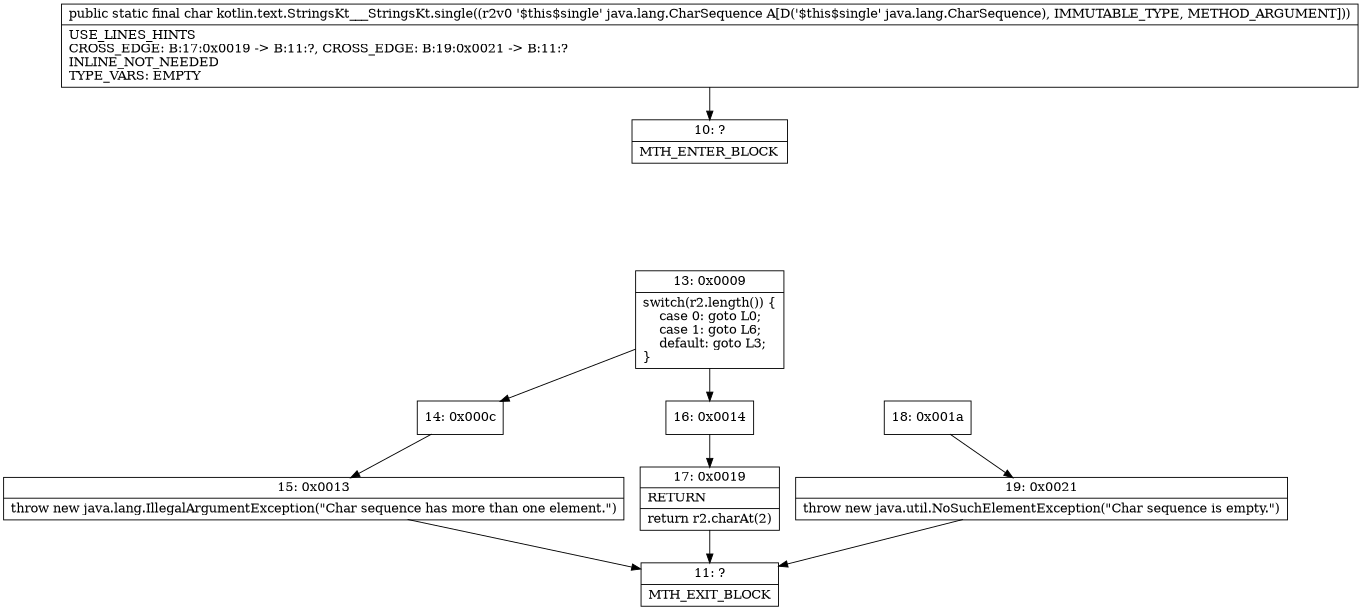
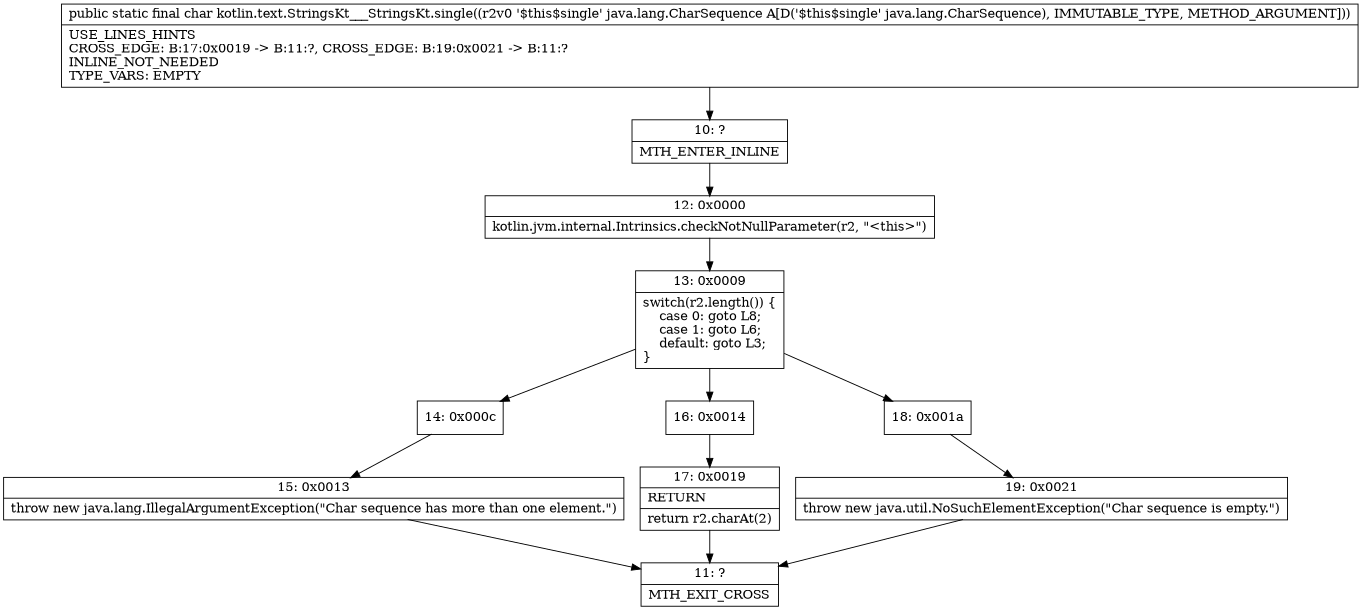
node "10: ?": text "MTH_ENTER_BLOCK" -> "MTH_ENTER_INLINE"
node "12: 0x0000": added
node "13: 0x0009": text "case 0: goto L0;" -> "case 0: goto L8;"
edge "13: 0x0009" -> "18: 0x001a": added
node "11: ?": text "MTH_EXIT_BLOCK" -> "MTH_EXIT_CROSS"
